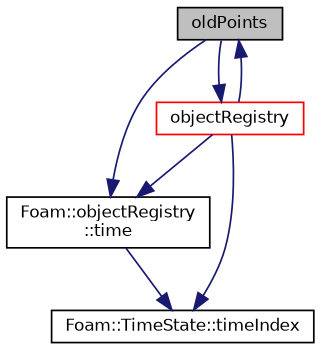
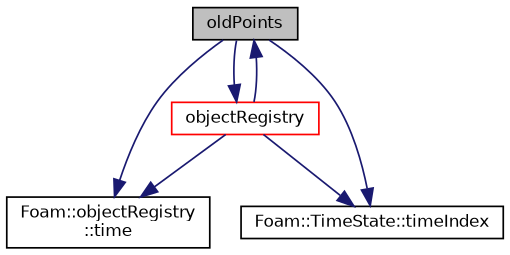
edge "Foam::objectRegistry ::time" -> "Foam::TimeState::timeIndex": now "oldPoints" -> "Foam::TimeState::timeIndex"
